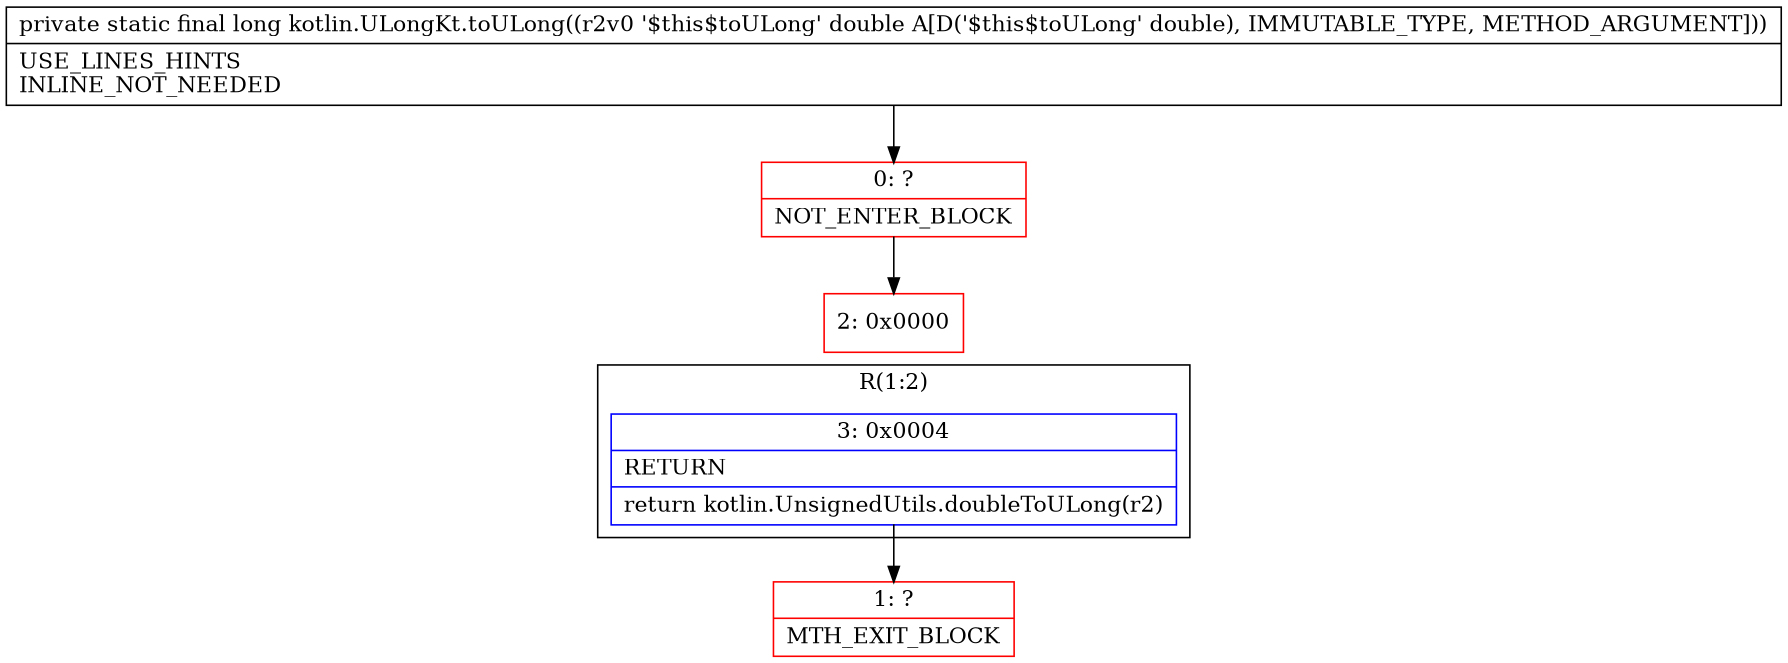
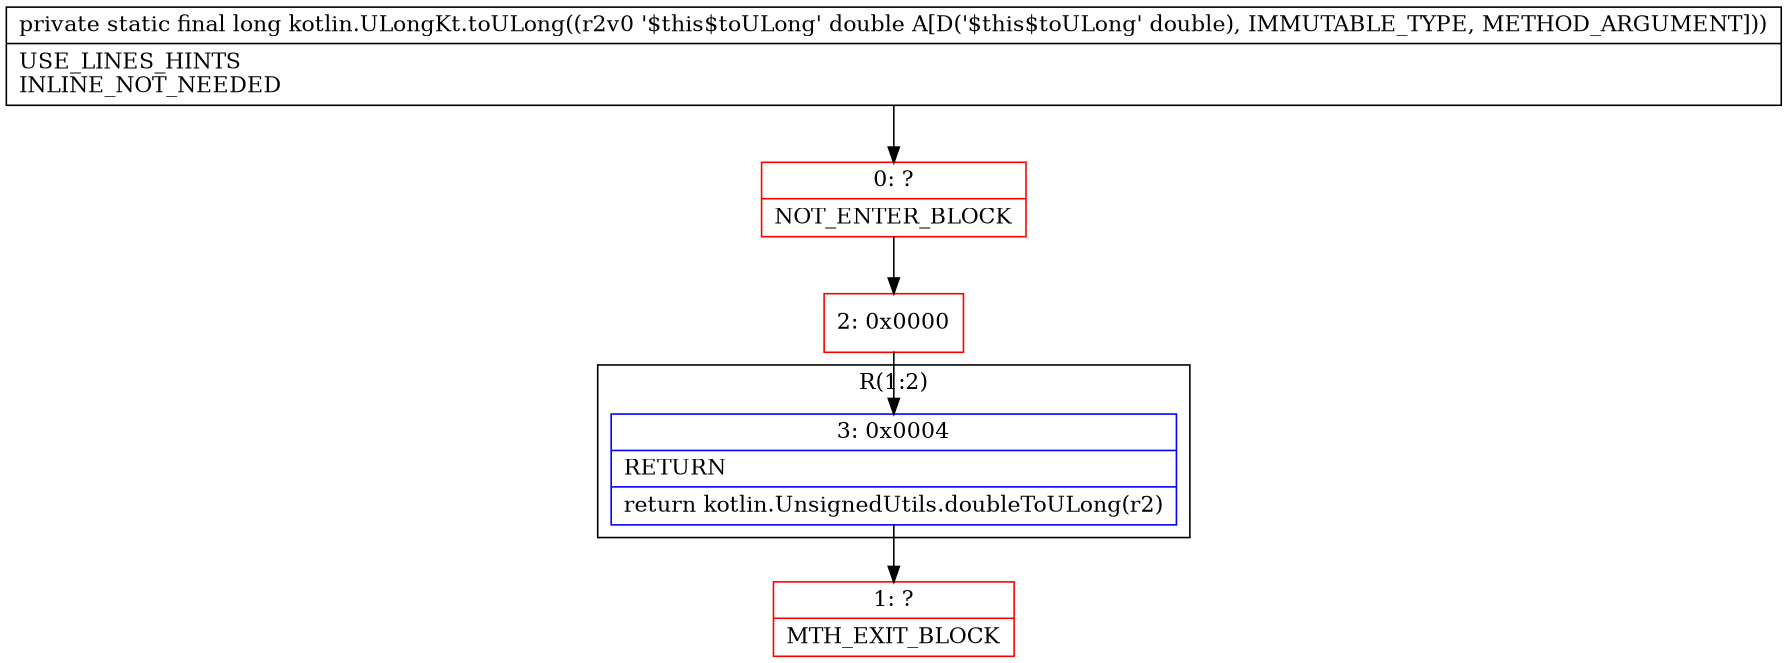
edge "2: 0x0000" -> "3: 0x0004": added
